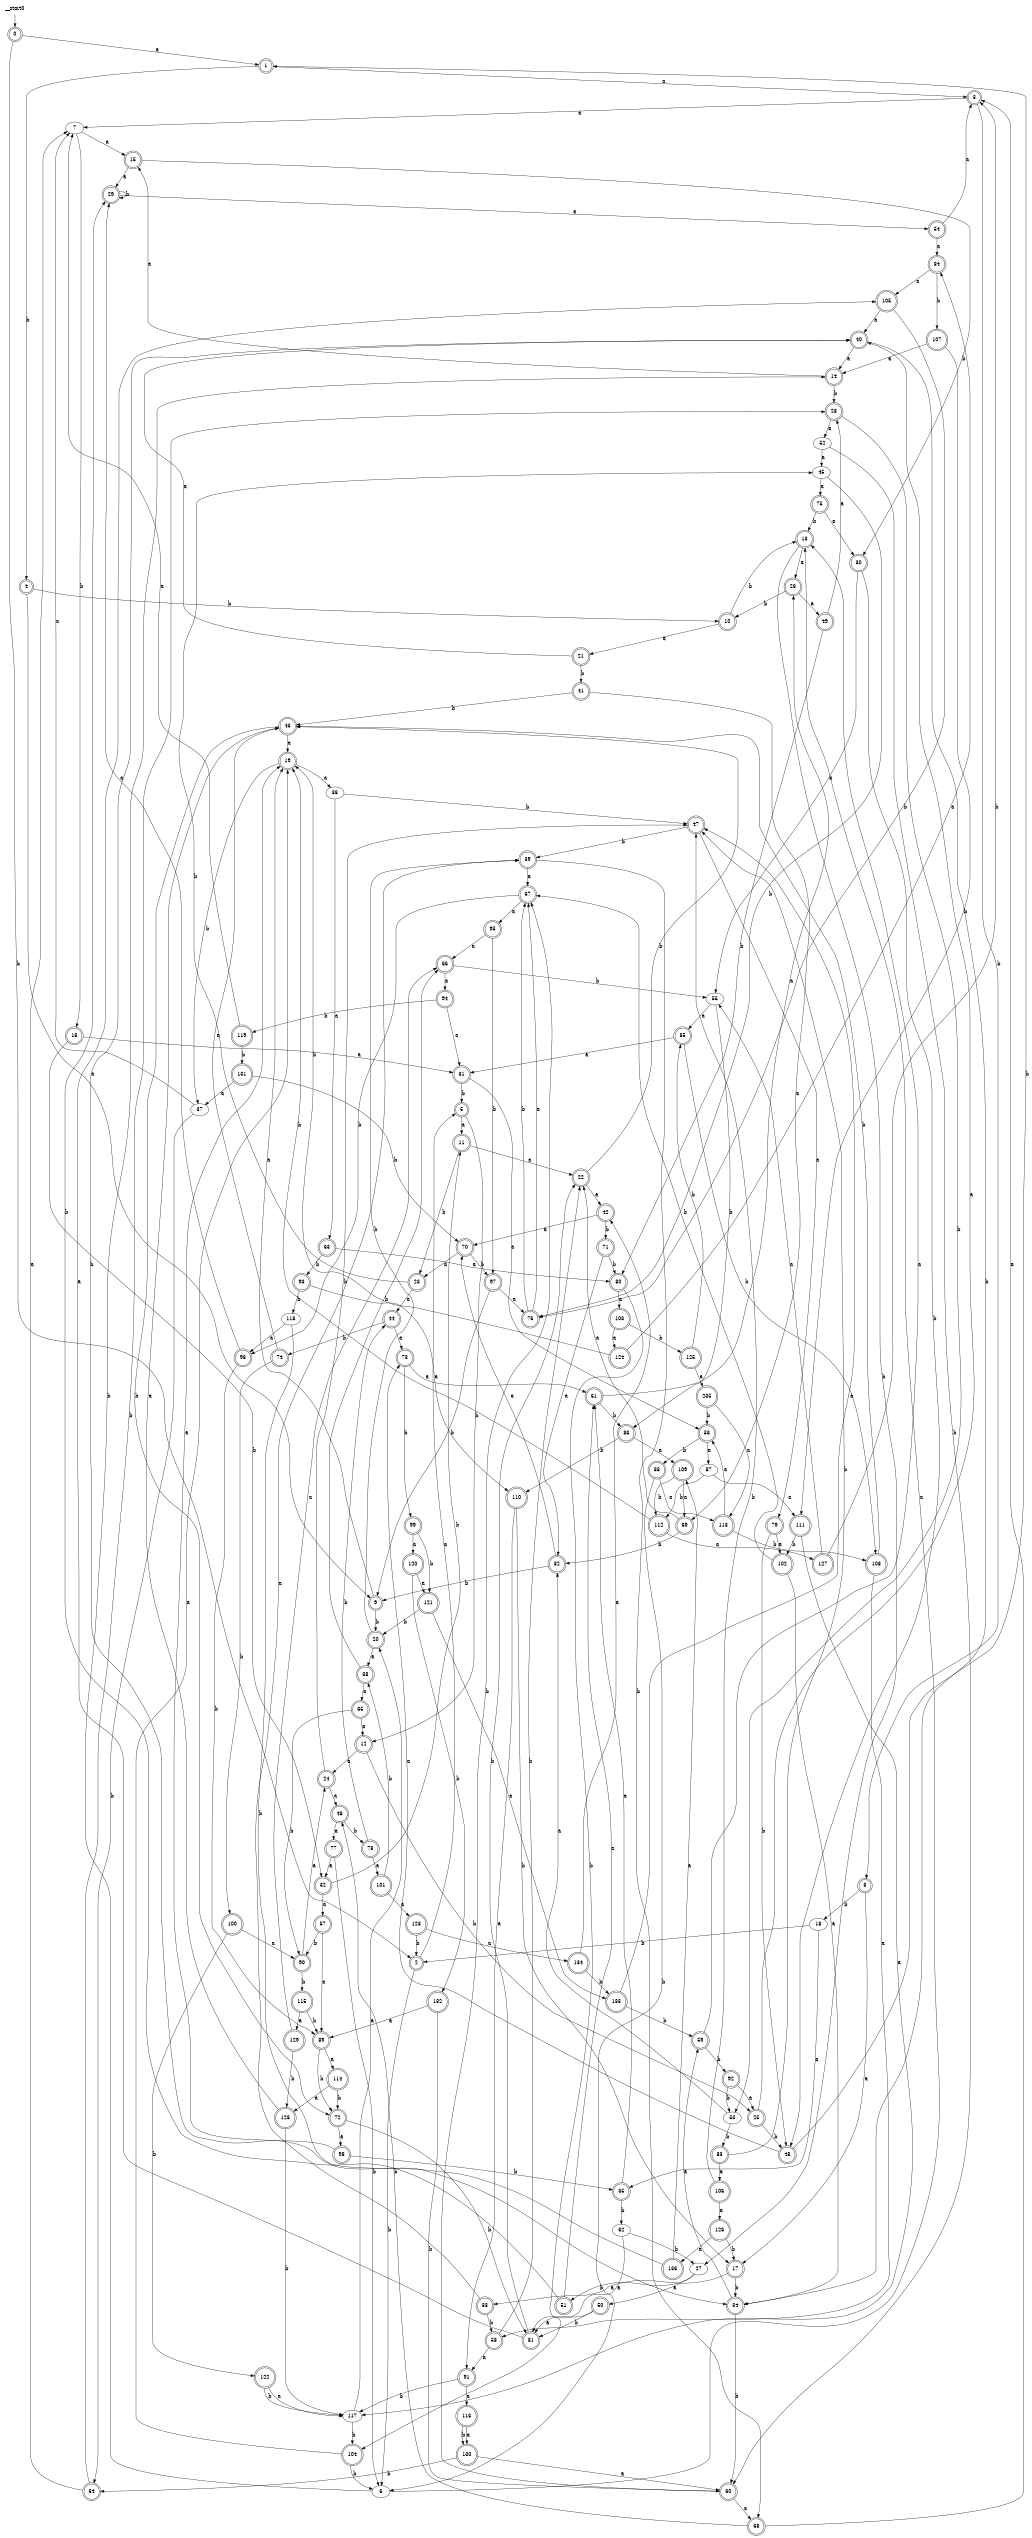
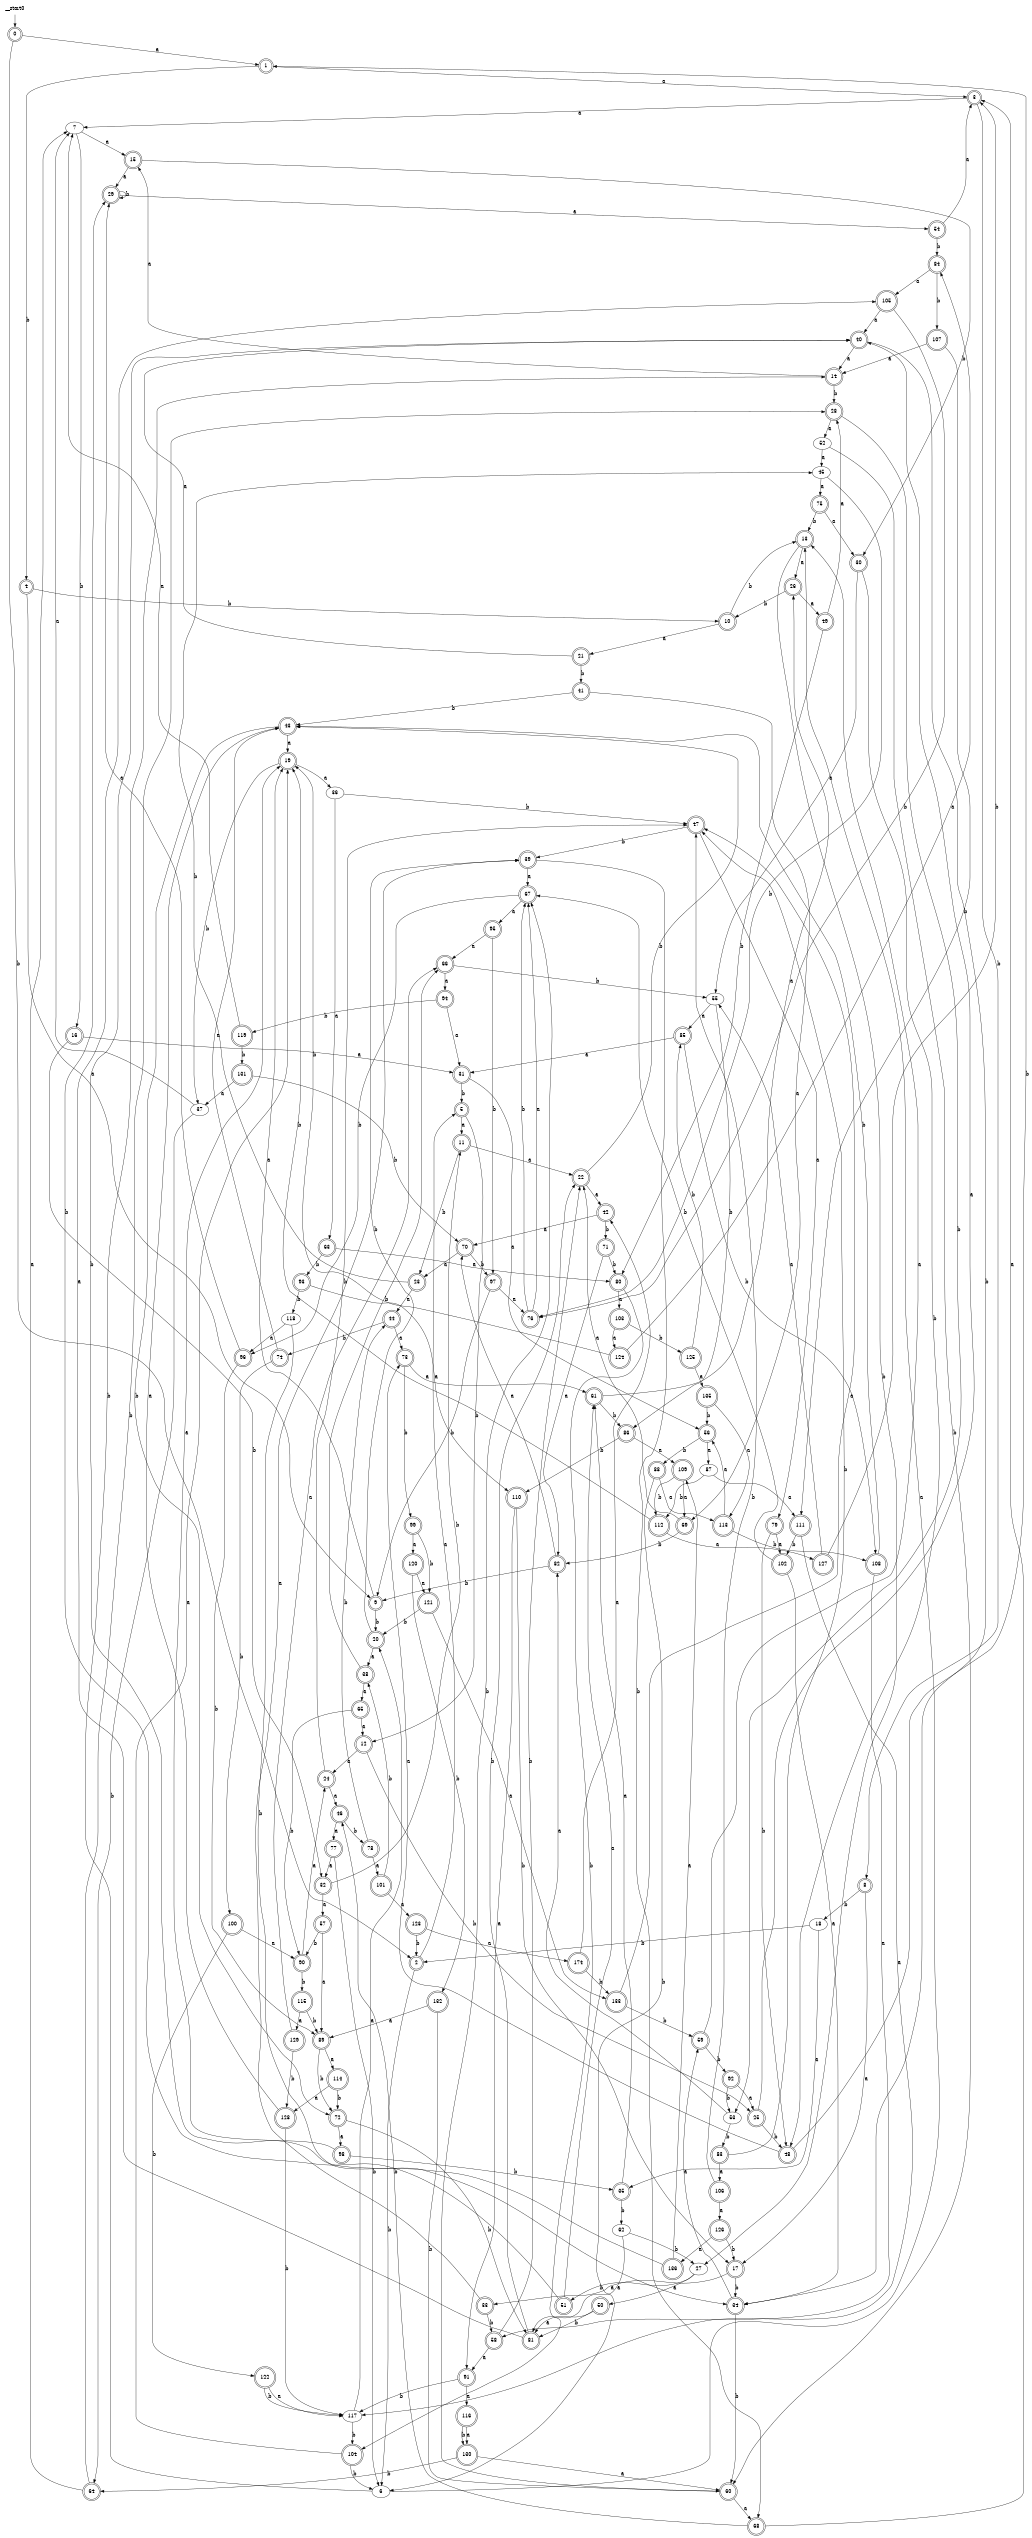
edge "54" -> "84": label "a" -> "b"
node "235": label "235" -> "135"
node "134": label "134" -> "174"
